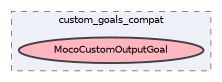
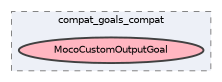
cluster "custom_goals_compat": label "custom_goals_compat" -> "compat_goals_compat"
